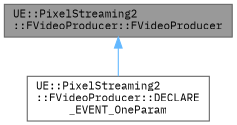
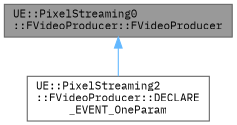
node "UE::PixelStreaming2 ::FVideoProducer::FVideoProducer": label "UE::PixelStreaming2 ::FVideoProducer::FVideoProducer" -> "UE::PixelStreaming0 ::FVideoProducer::FVideoProducer"
